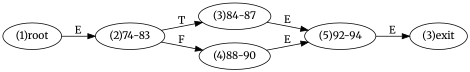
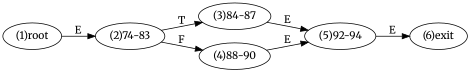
node "(3)exit": label "(3)exit" -> "(6)exit"
